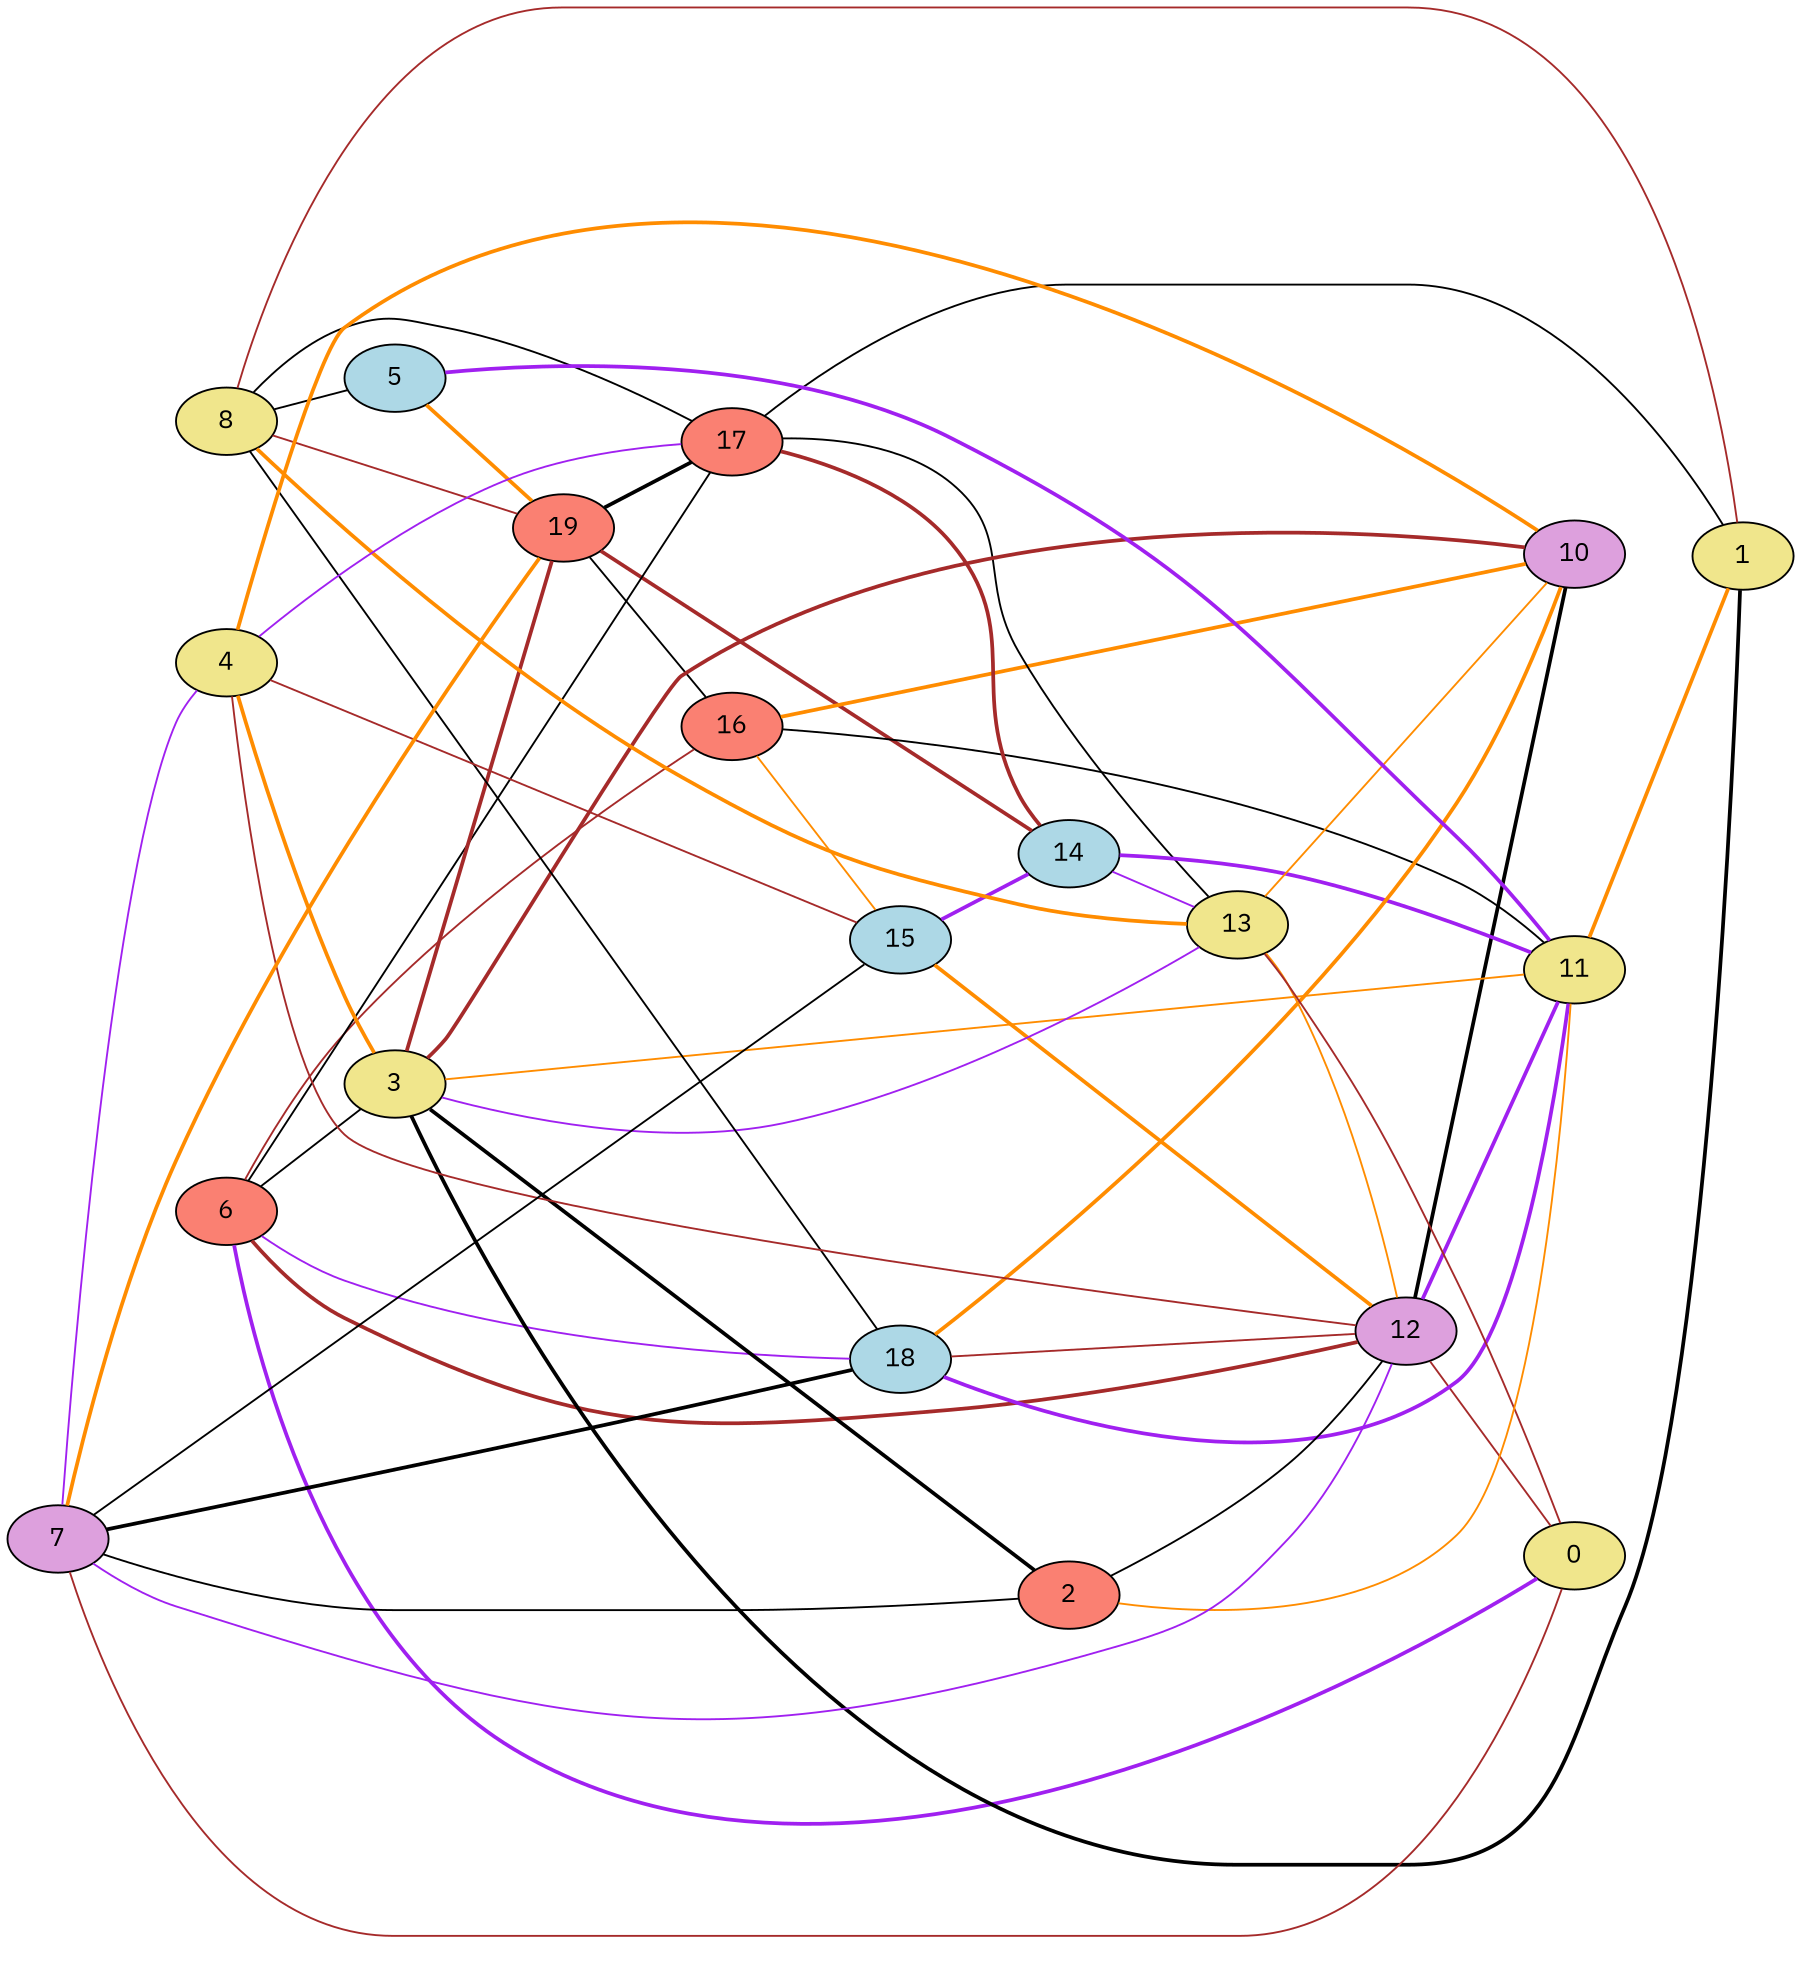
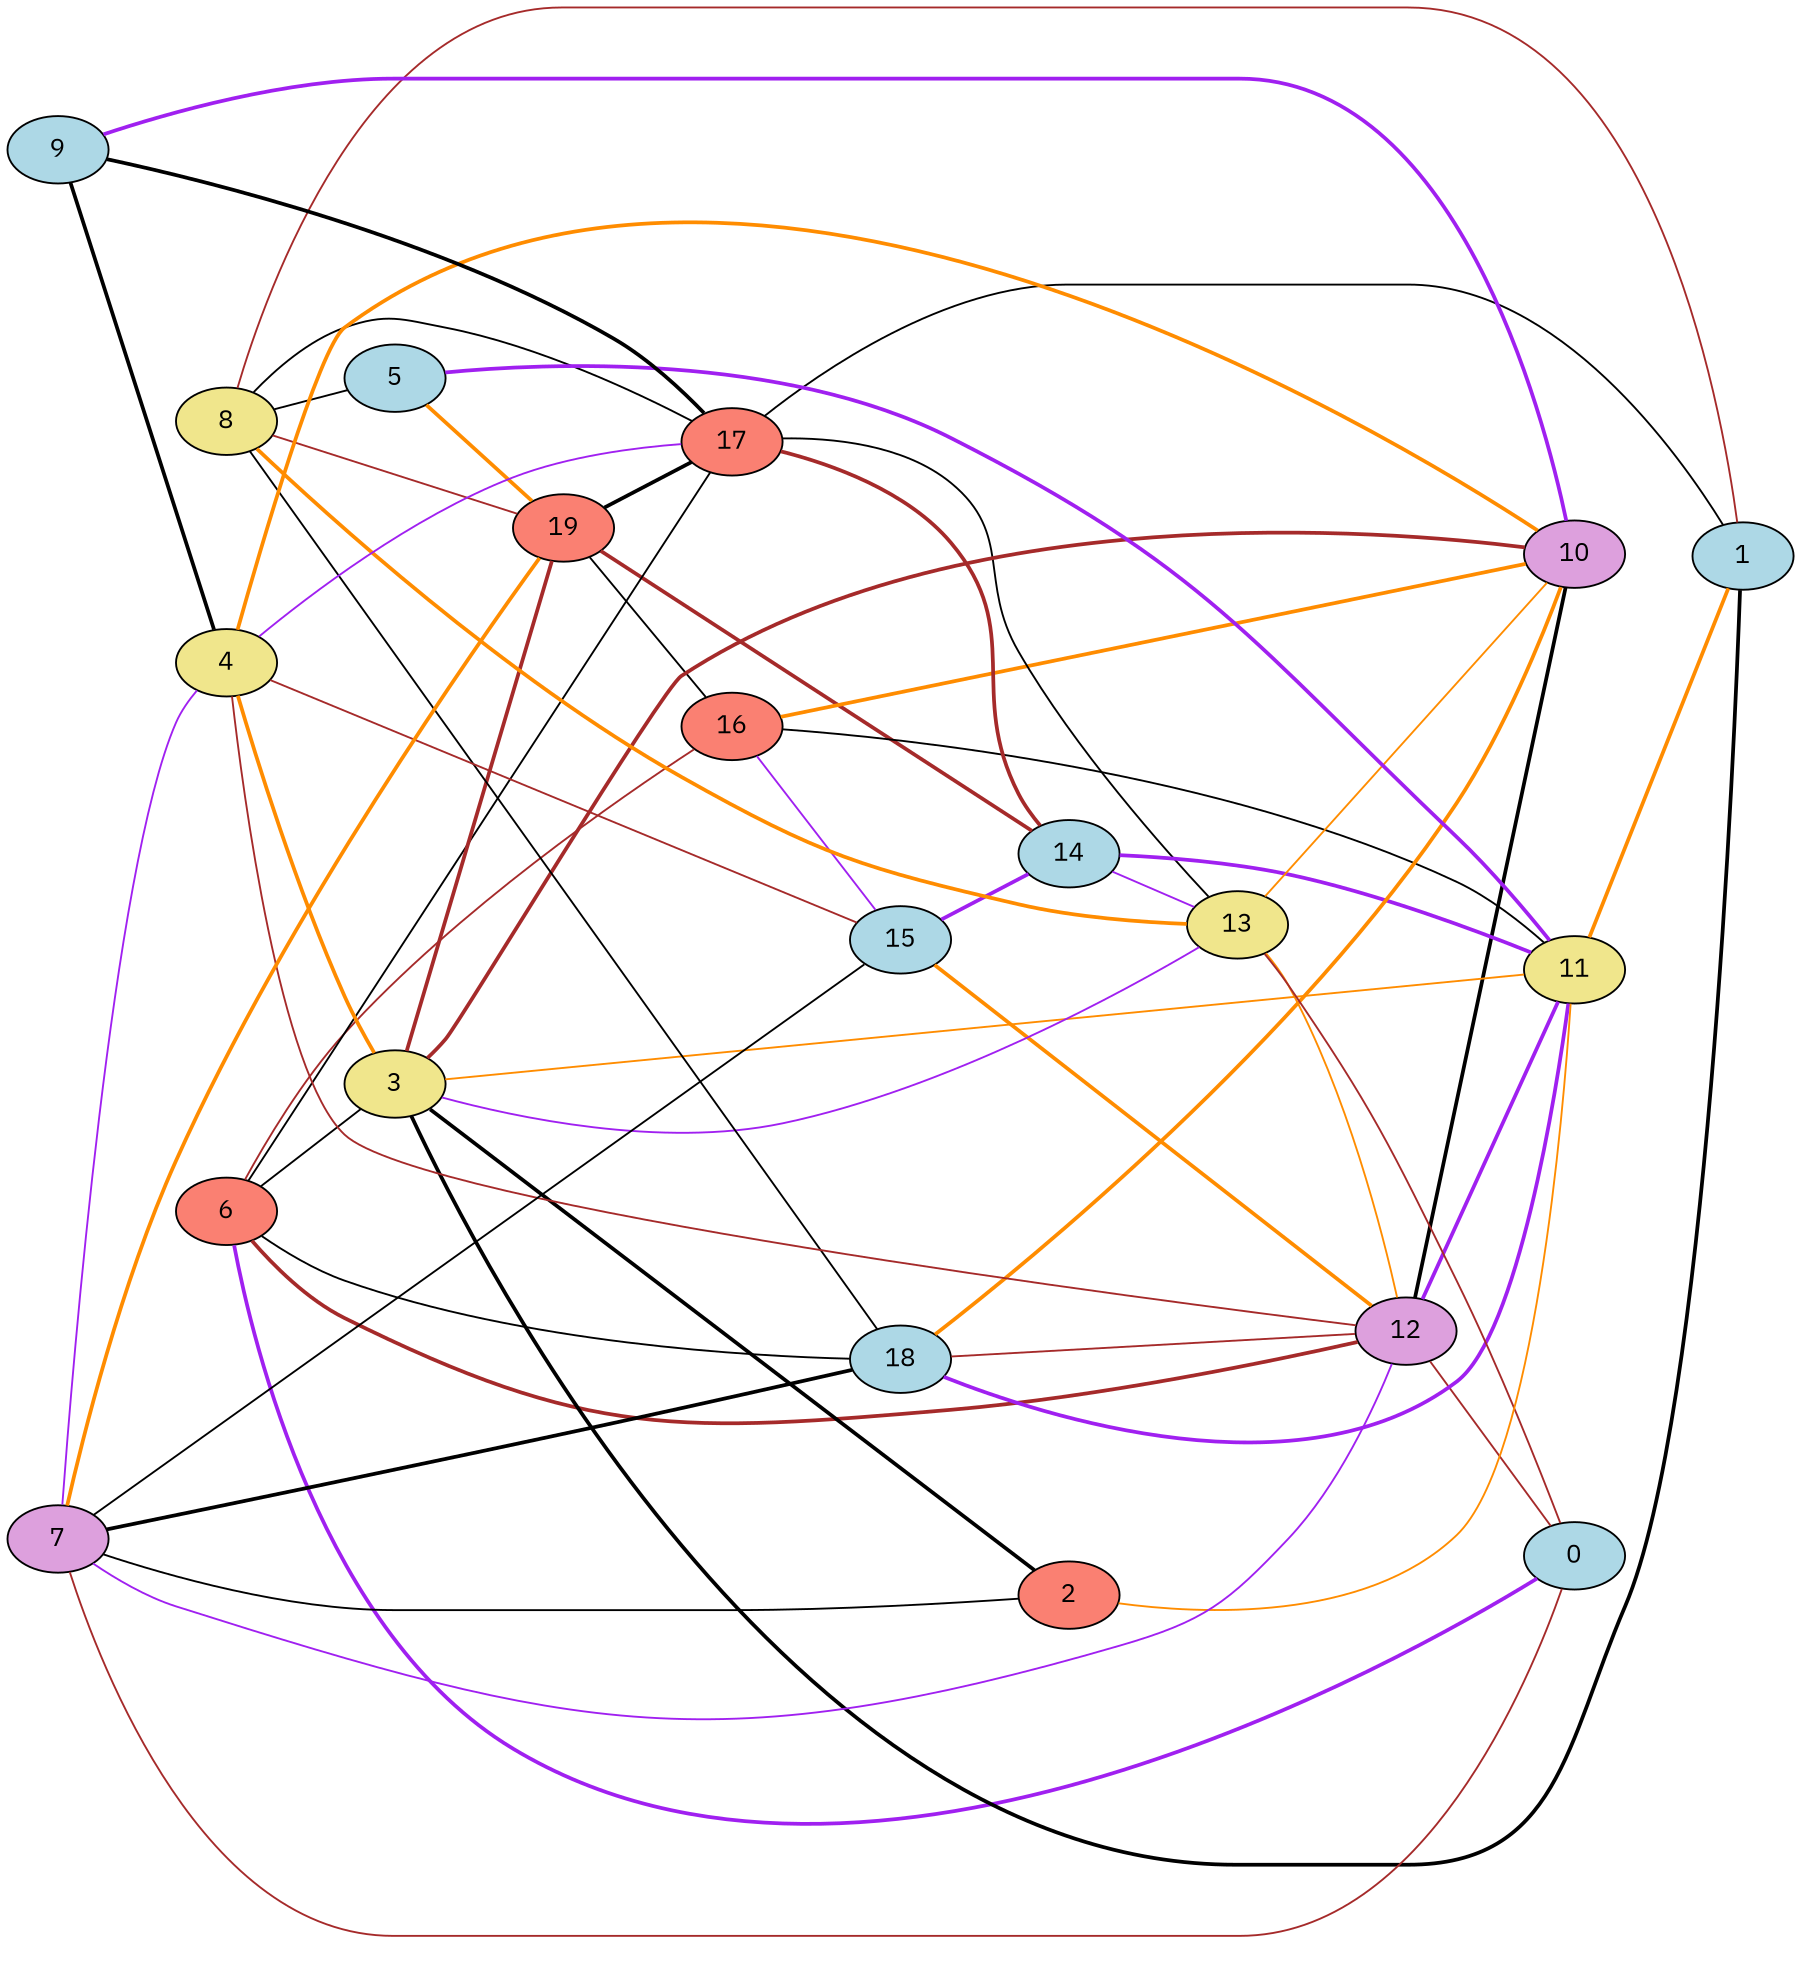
node "9": added
node "1": fillcolor khaki -> lightblue
edge "16" -- "15": color darkorange -> purple
edge "6" -- "18": color purple -> black
edge "12" -- "2": removed
node "0": fillcolor khaki -> lightblue
